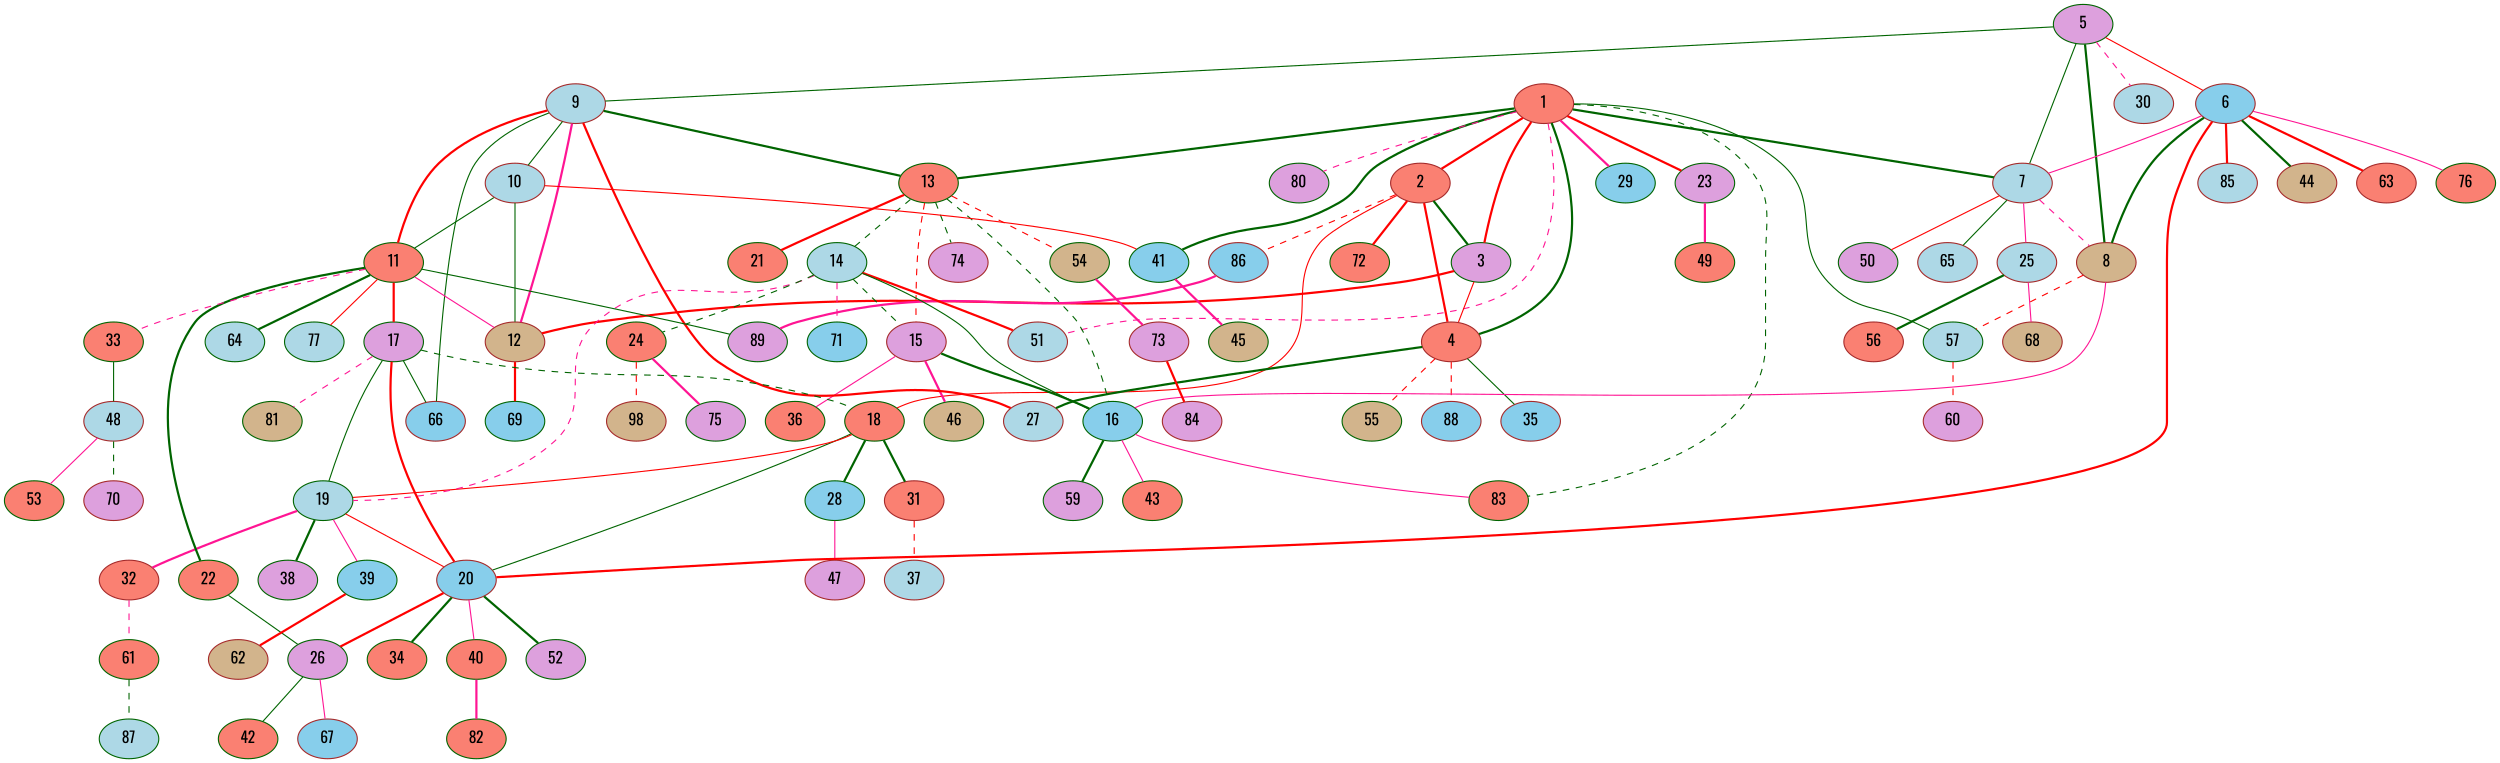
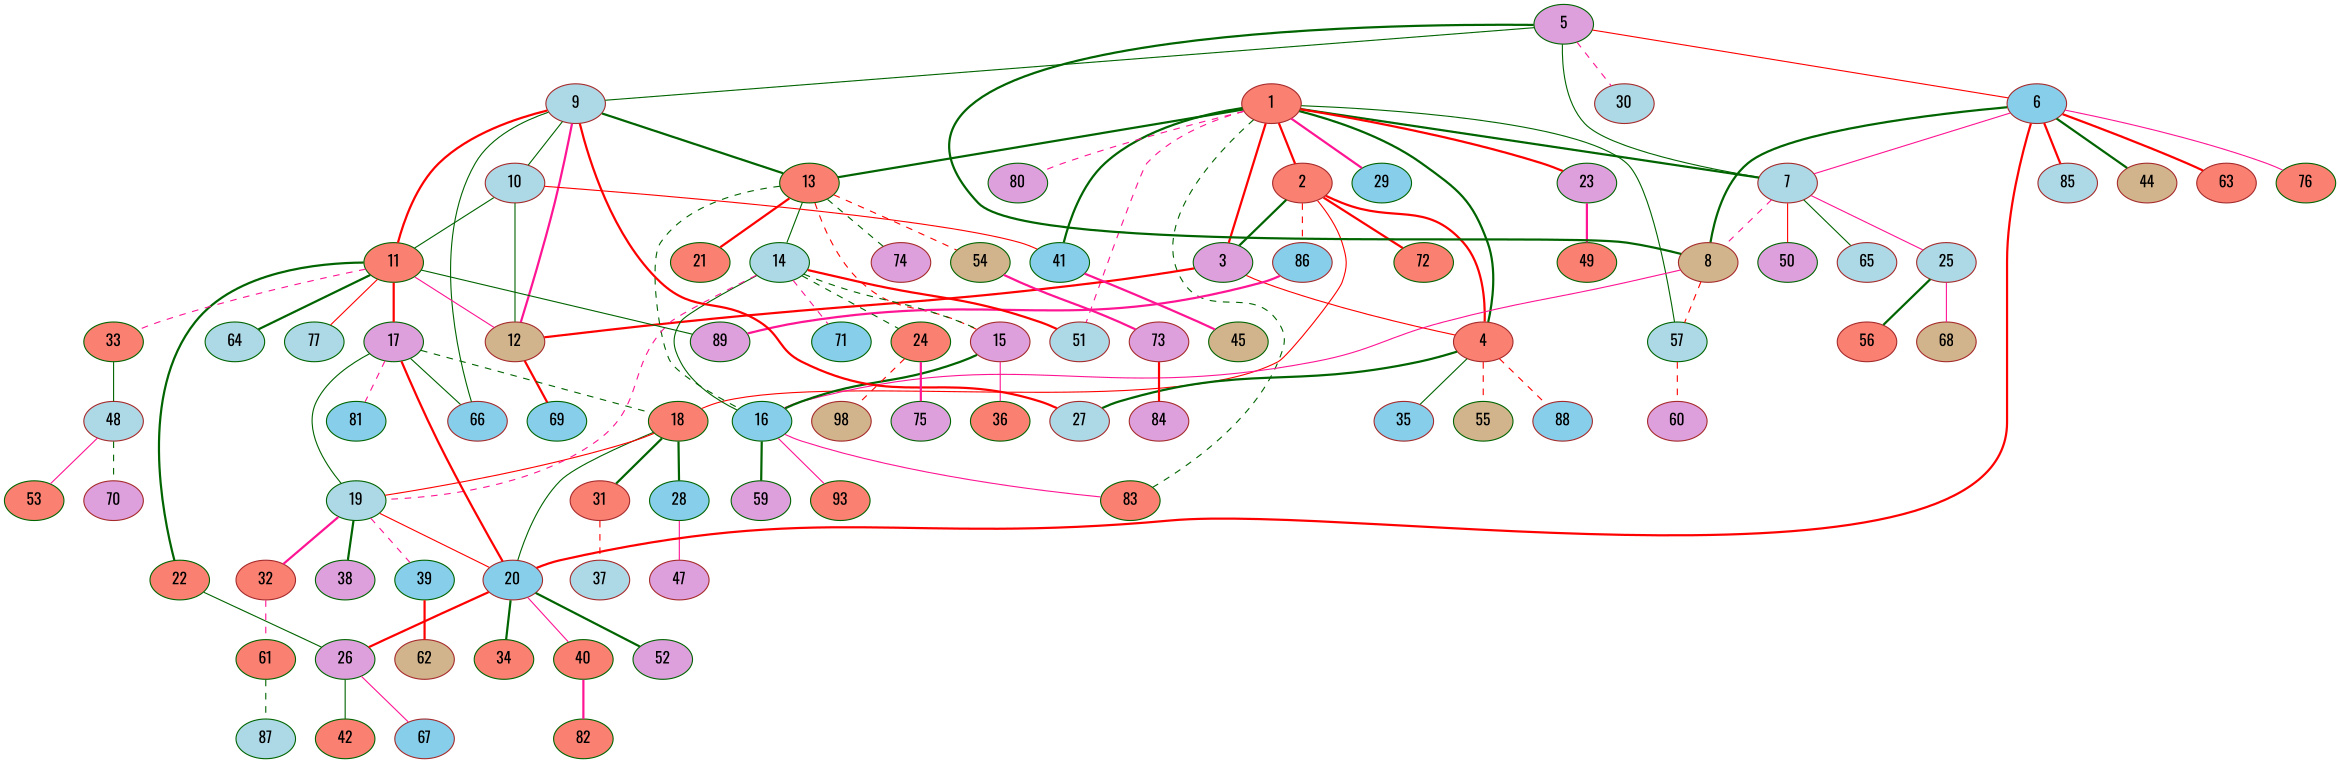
edge "13" -- "14": style dashed -> solid
node "81": fillcolor tan -> skyblue
node "46": removed
node "43": label "43" -> "93"
edge "19" -- "39": style solid -> dashed
